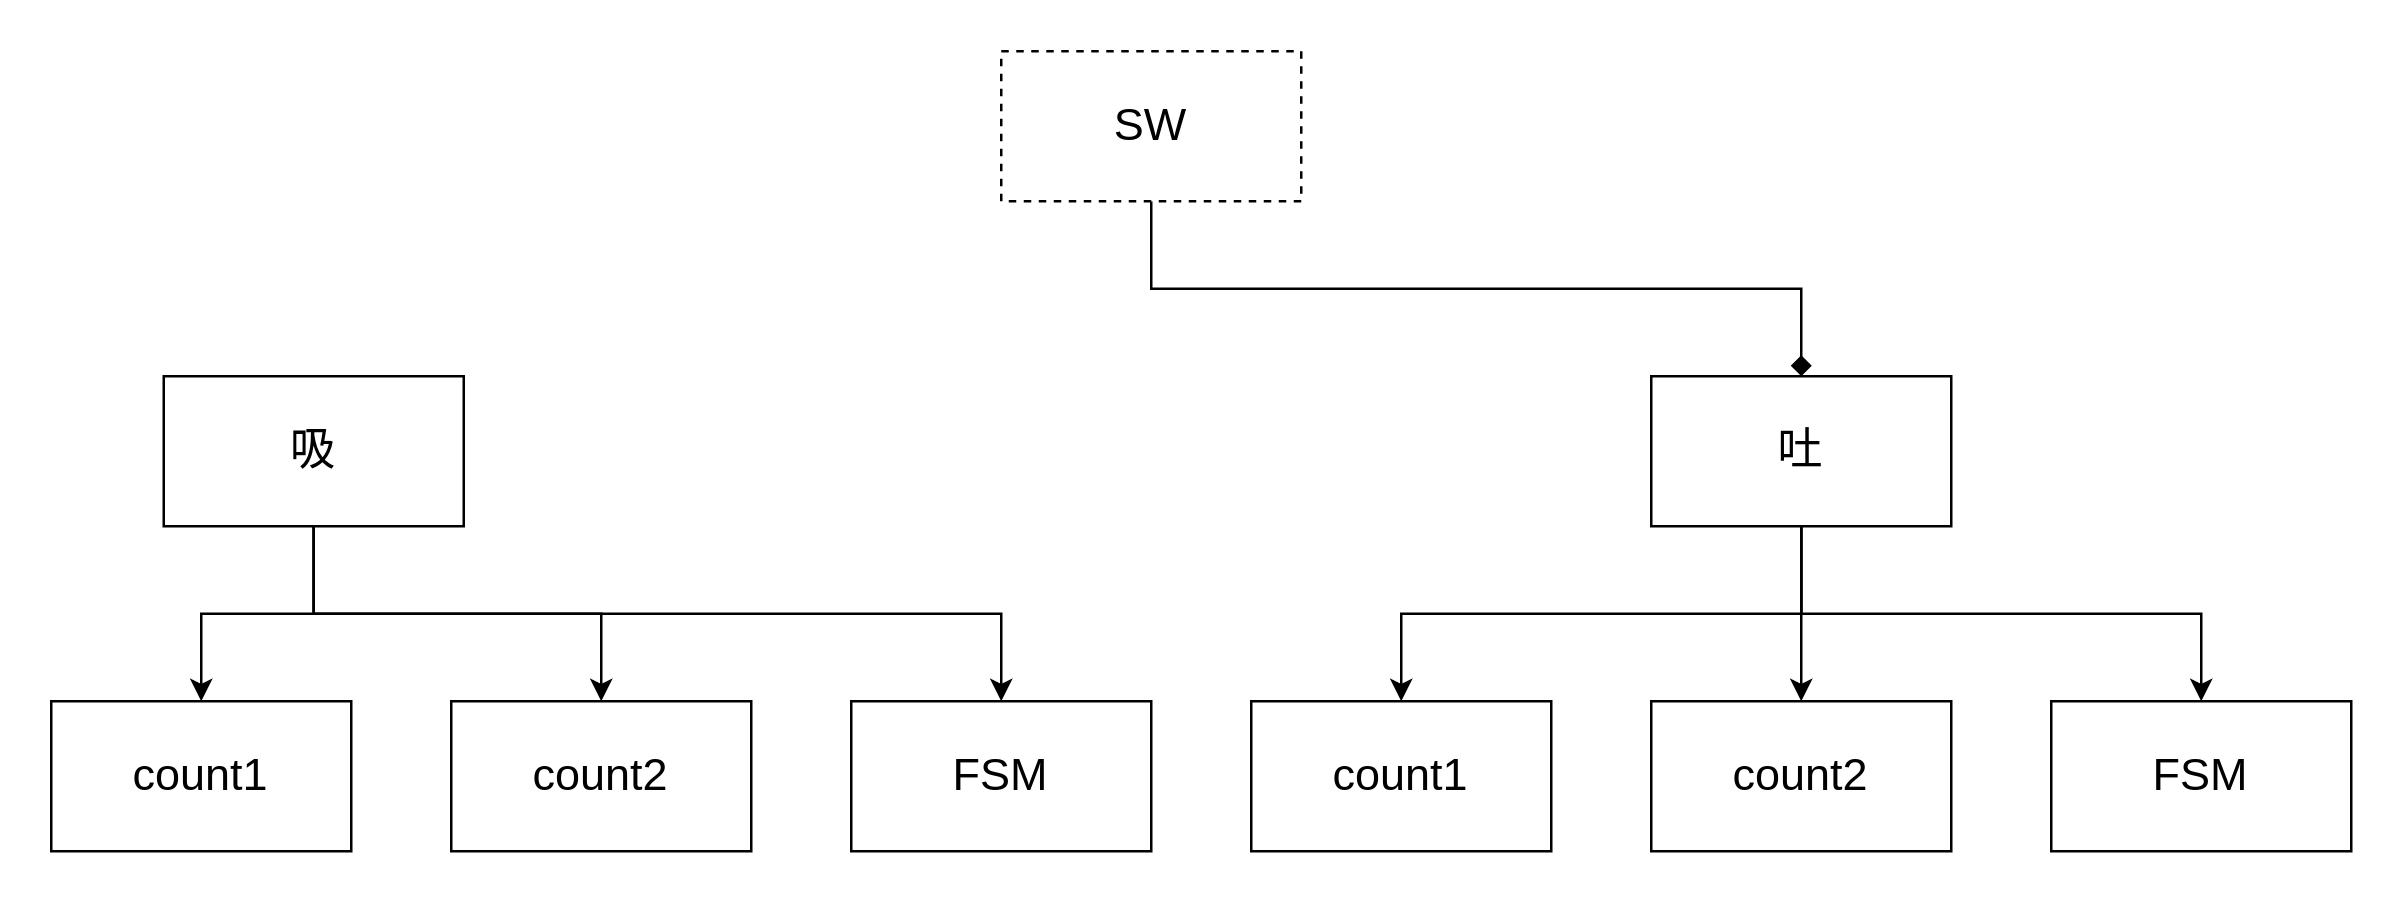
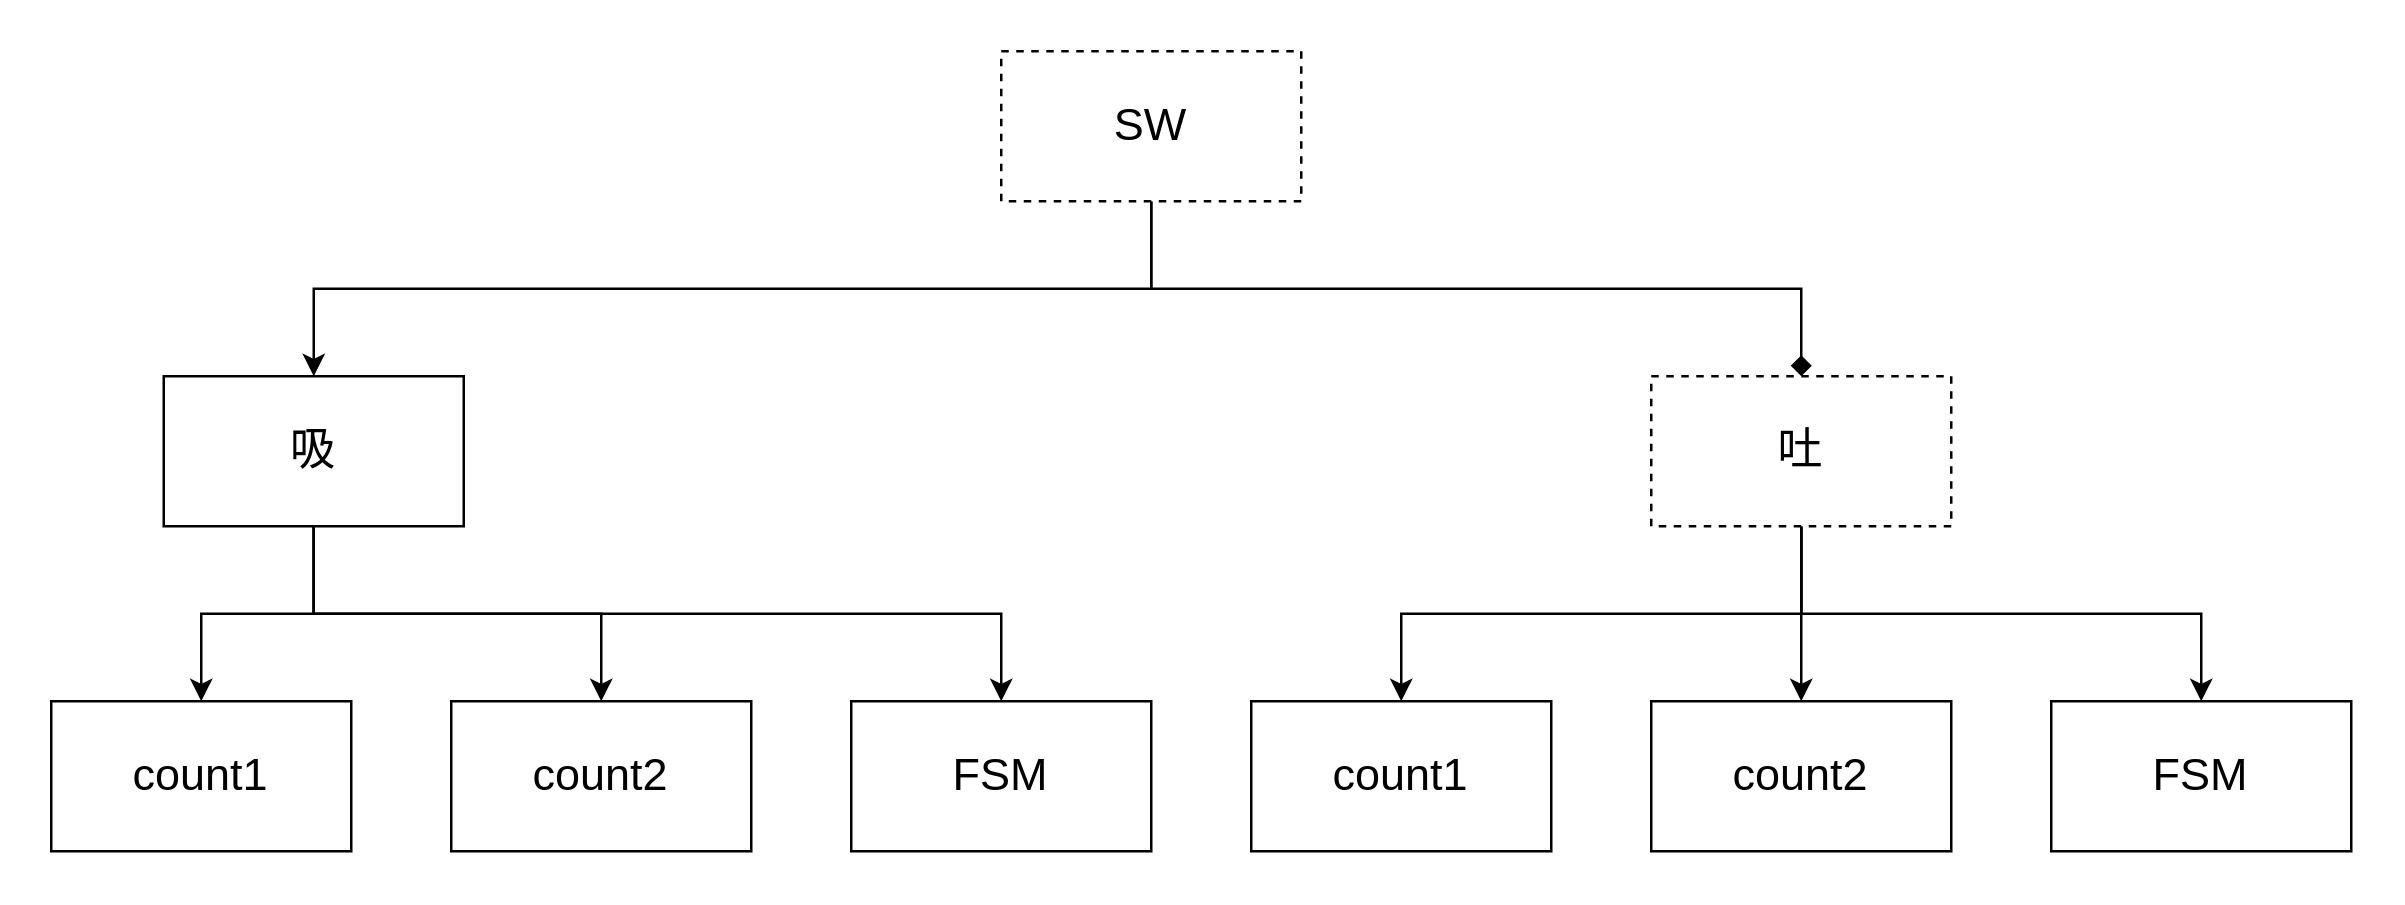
edge "SW" -> "吸": added
node "吐": style solid -> dashed
